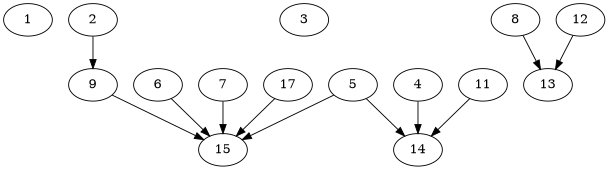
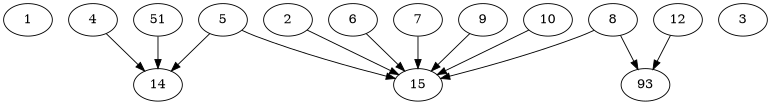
edge "2" -> "9": now "2" -> "15"
edge "8" -> "15": added
node "17": label "17" -> "10"
node "11": label "11" -> "51"
node "13": label "13" -> "93"
